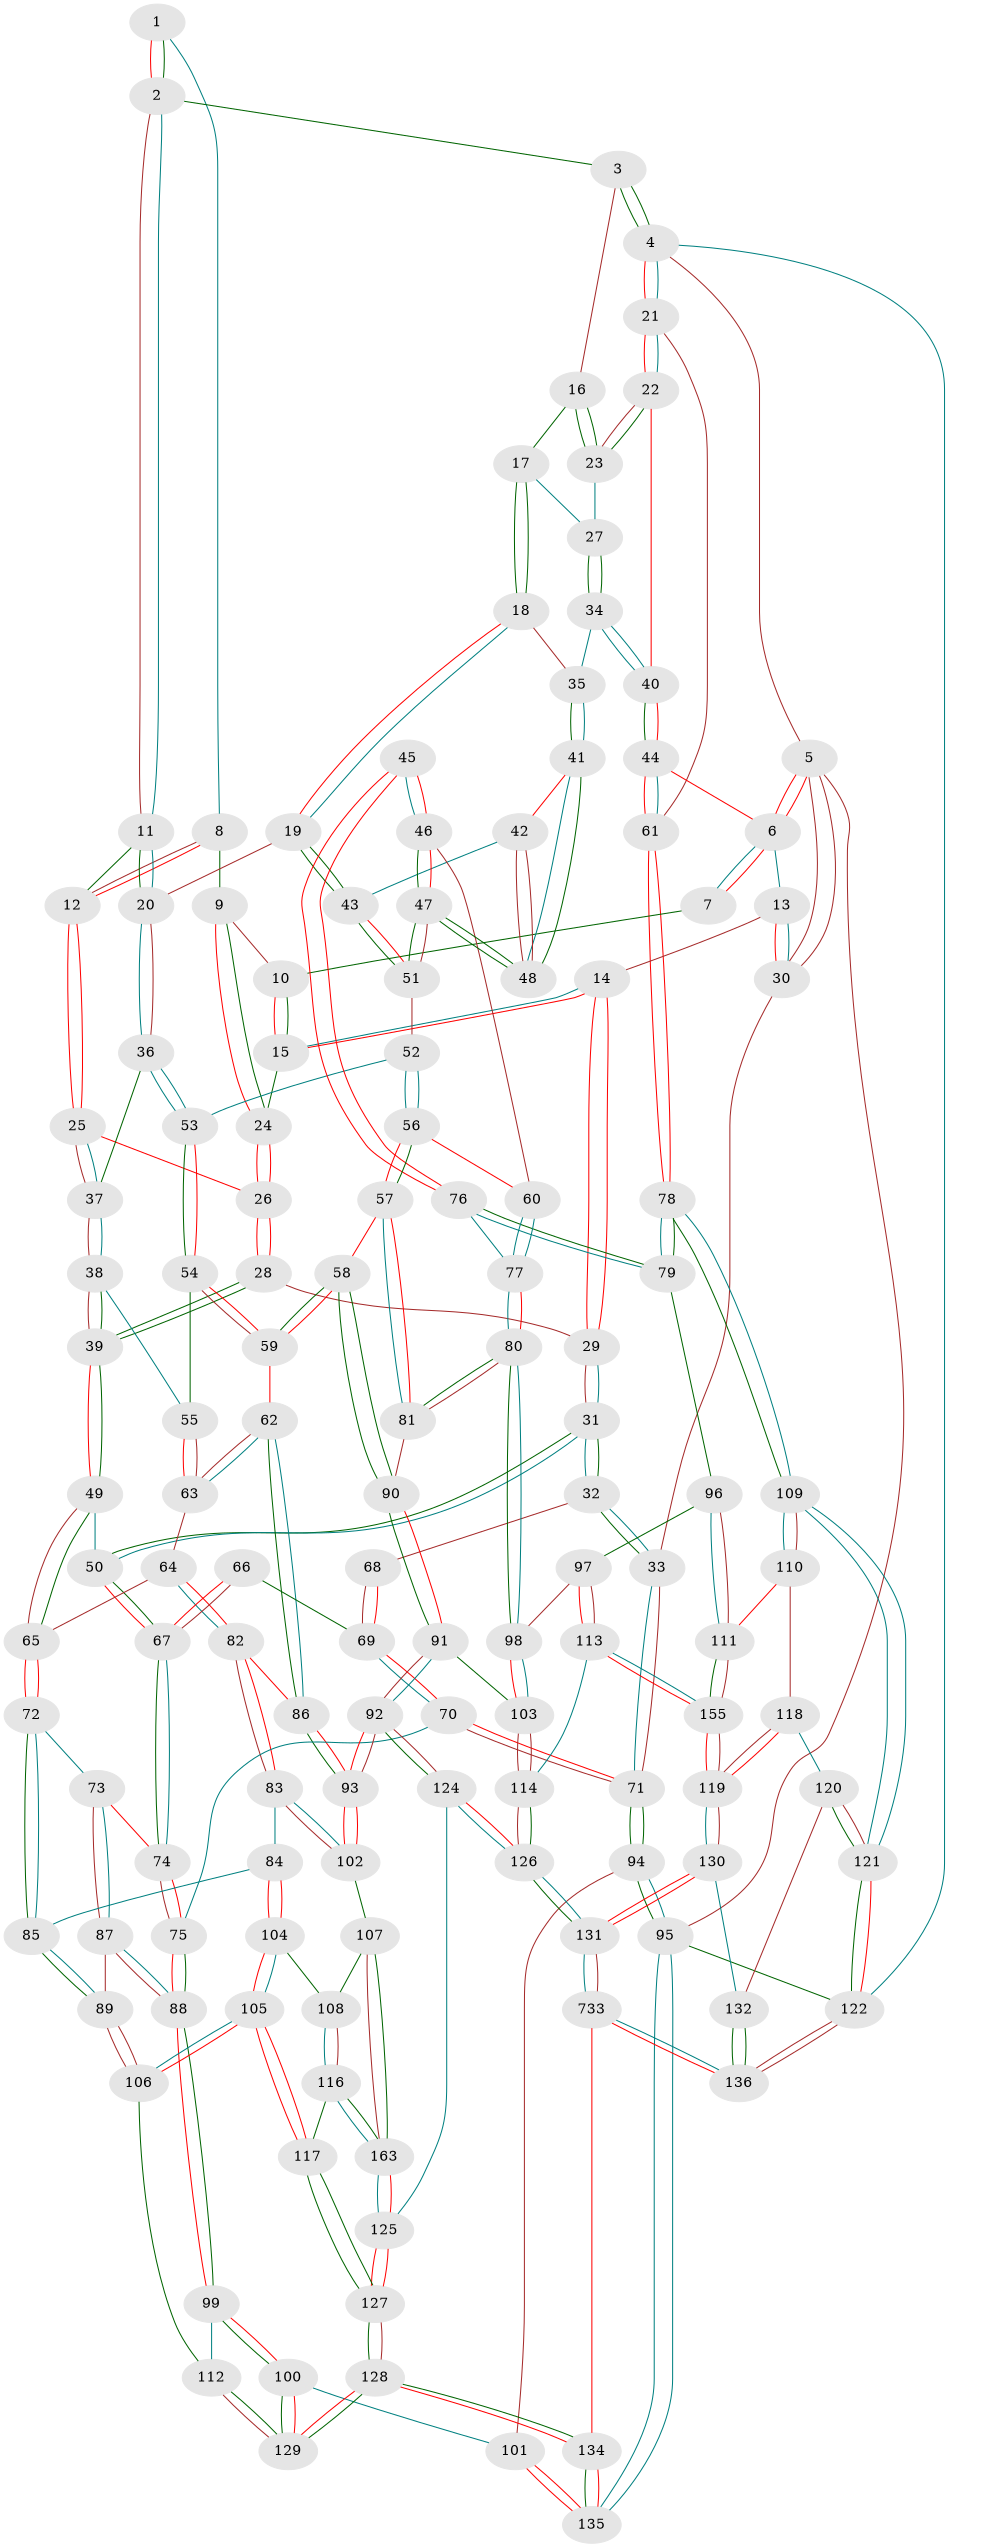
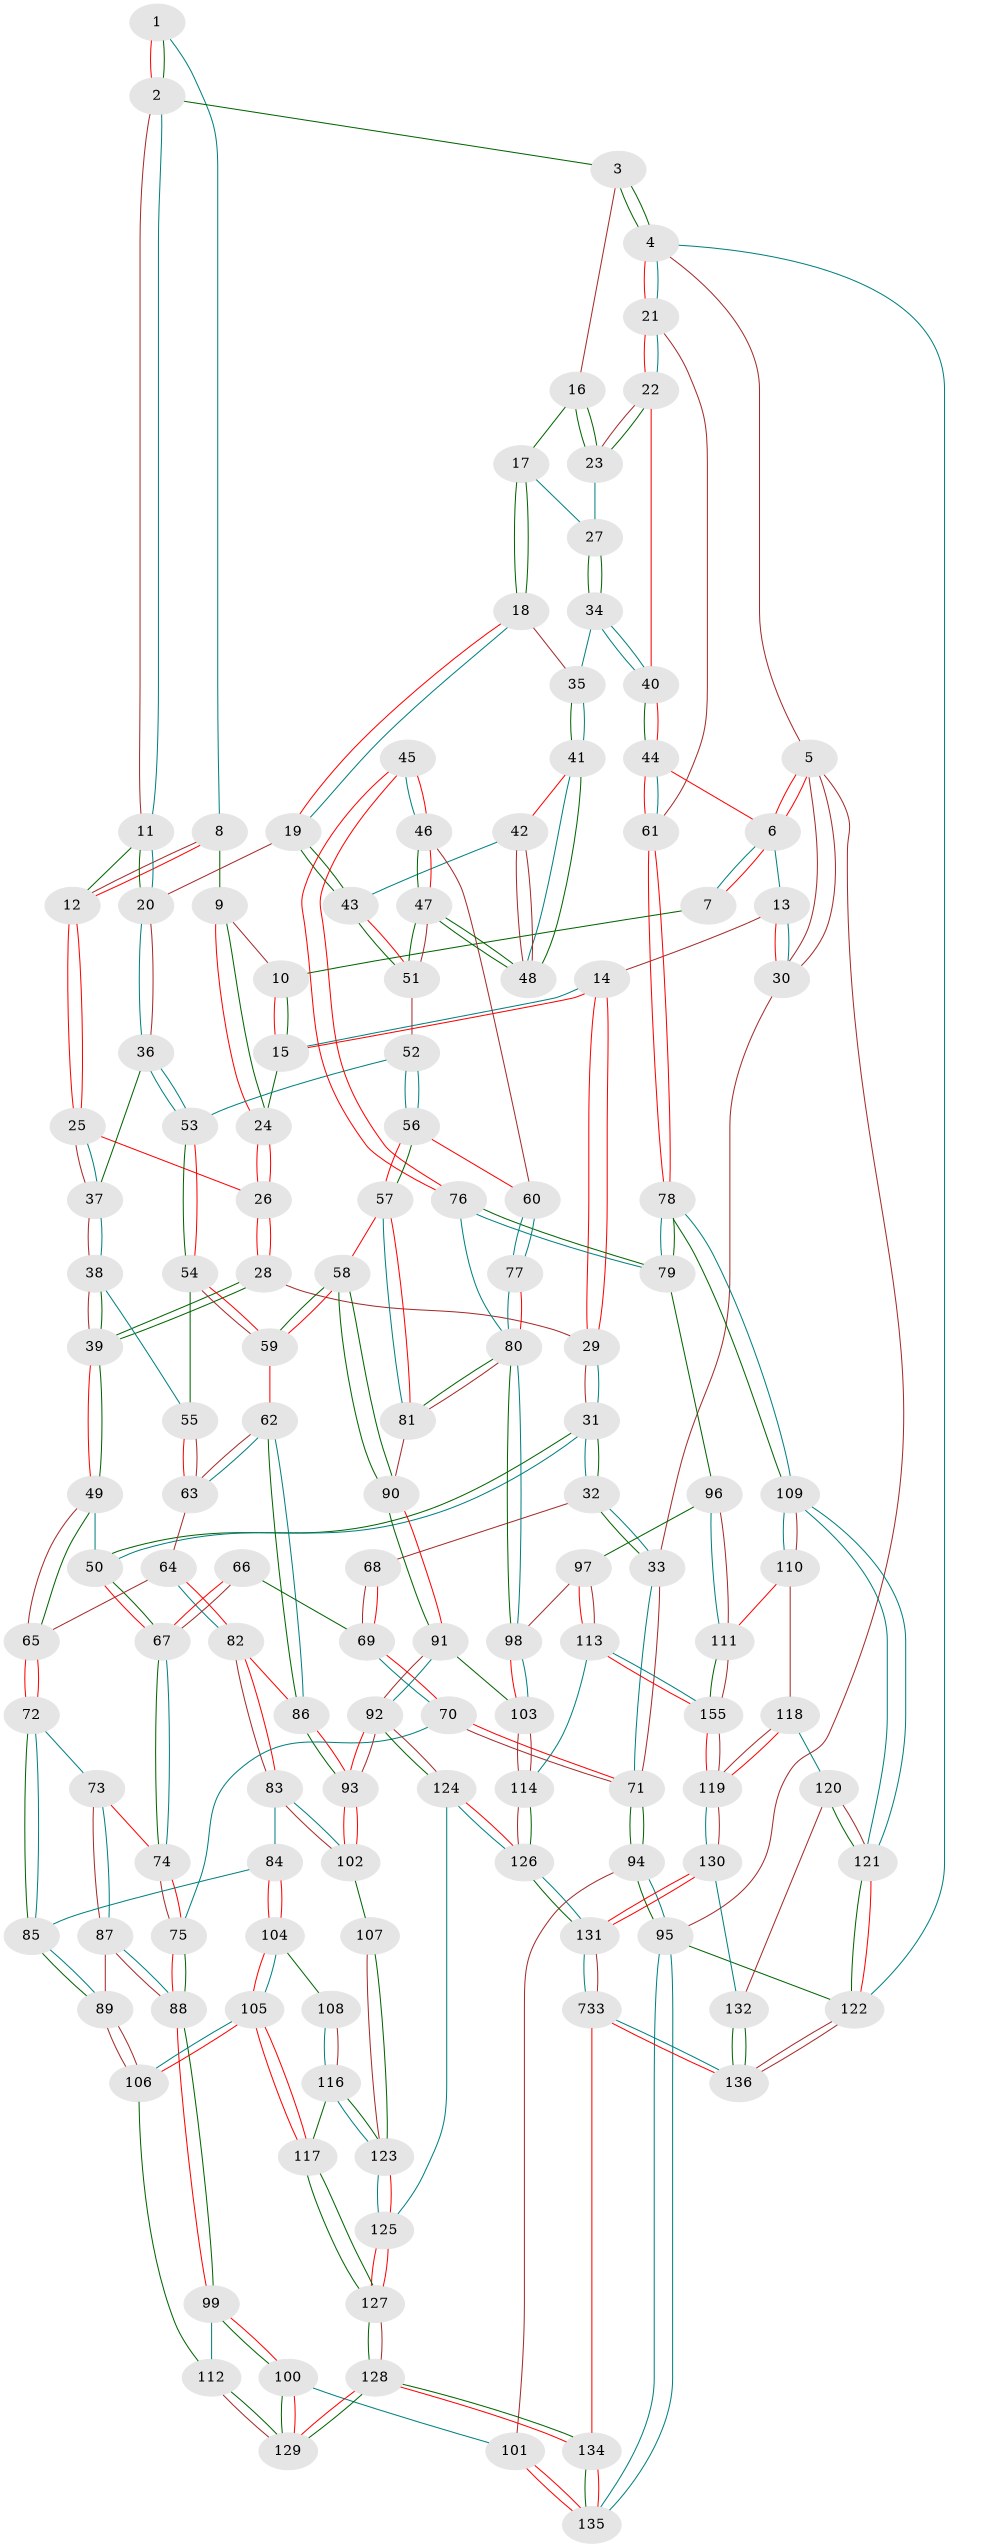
edge "76" -- "77": now "76" -- "80"
edge "107" -- "108": removed
node "163": label "163" -> "123"
